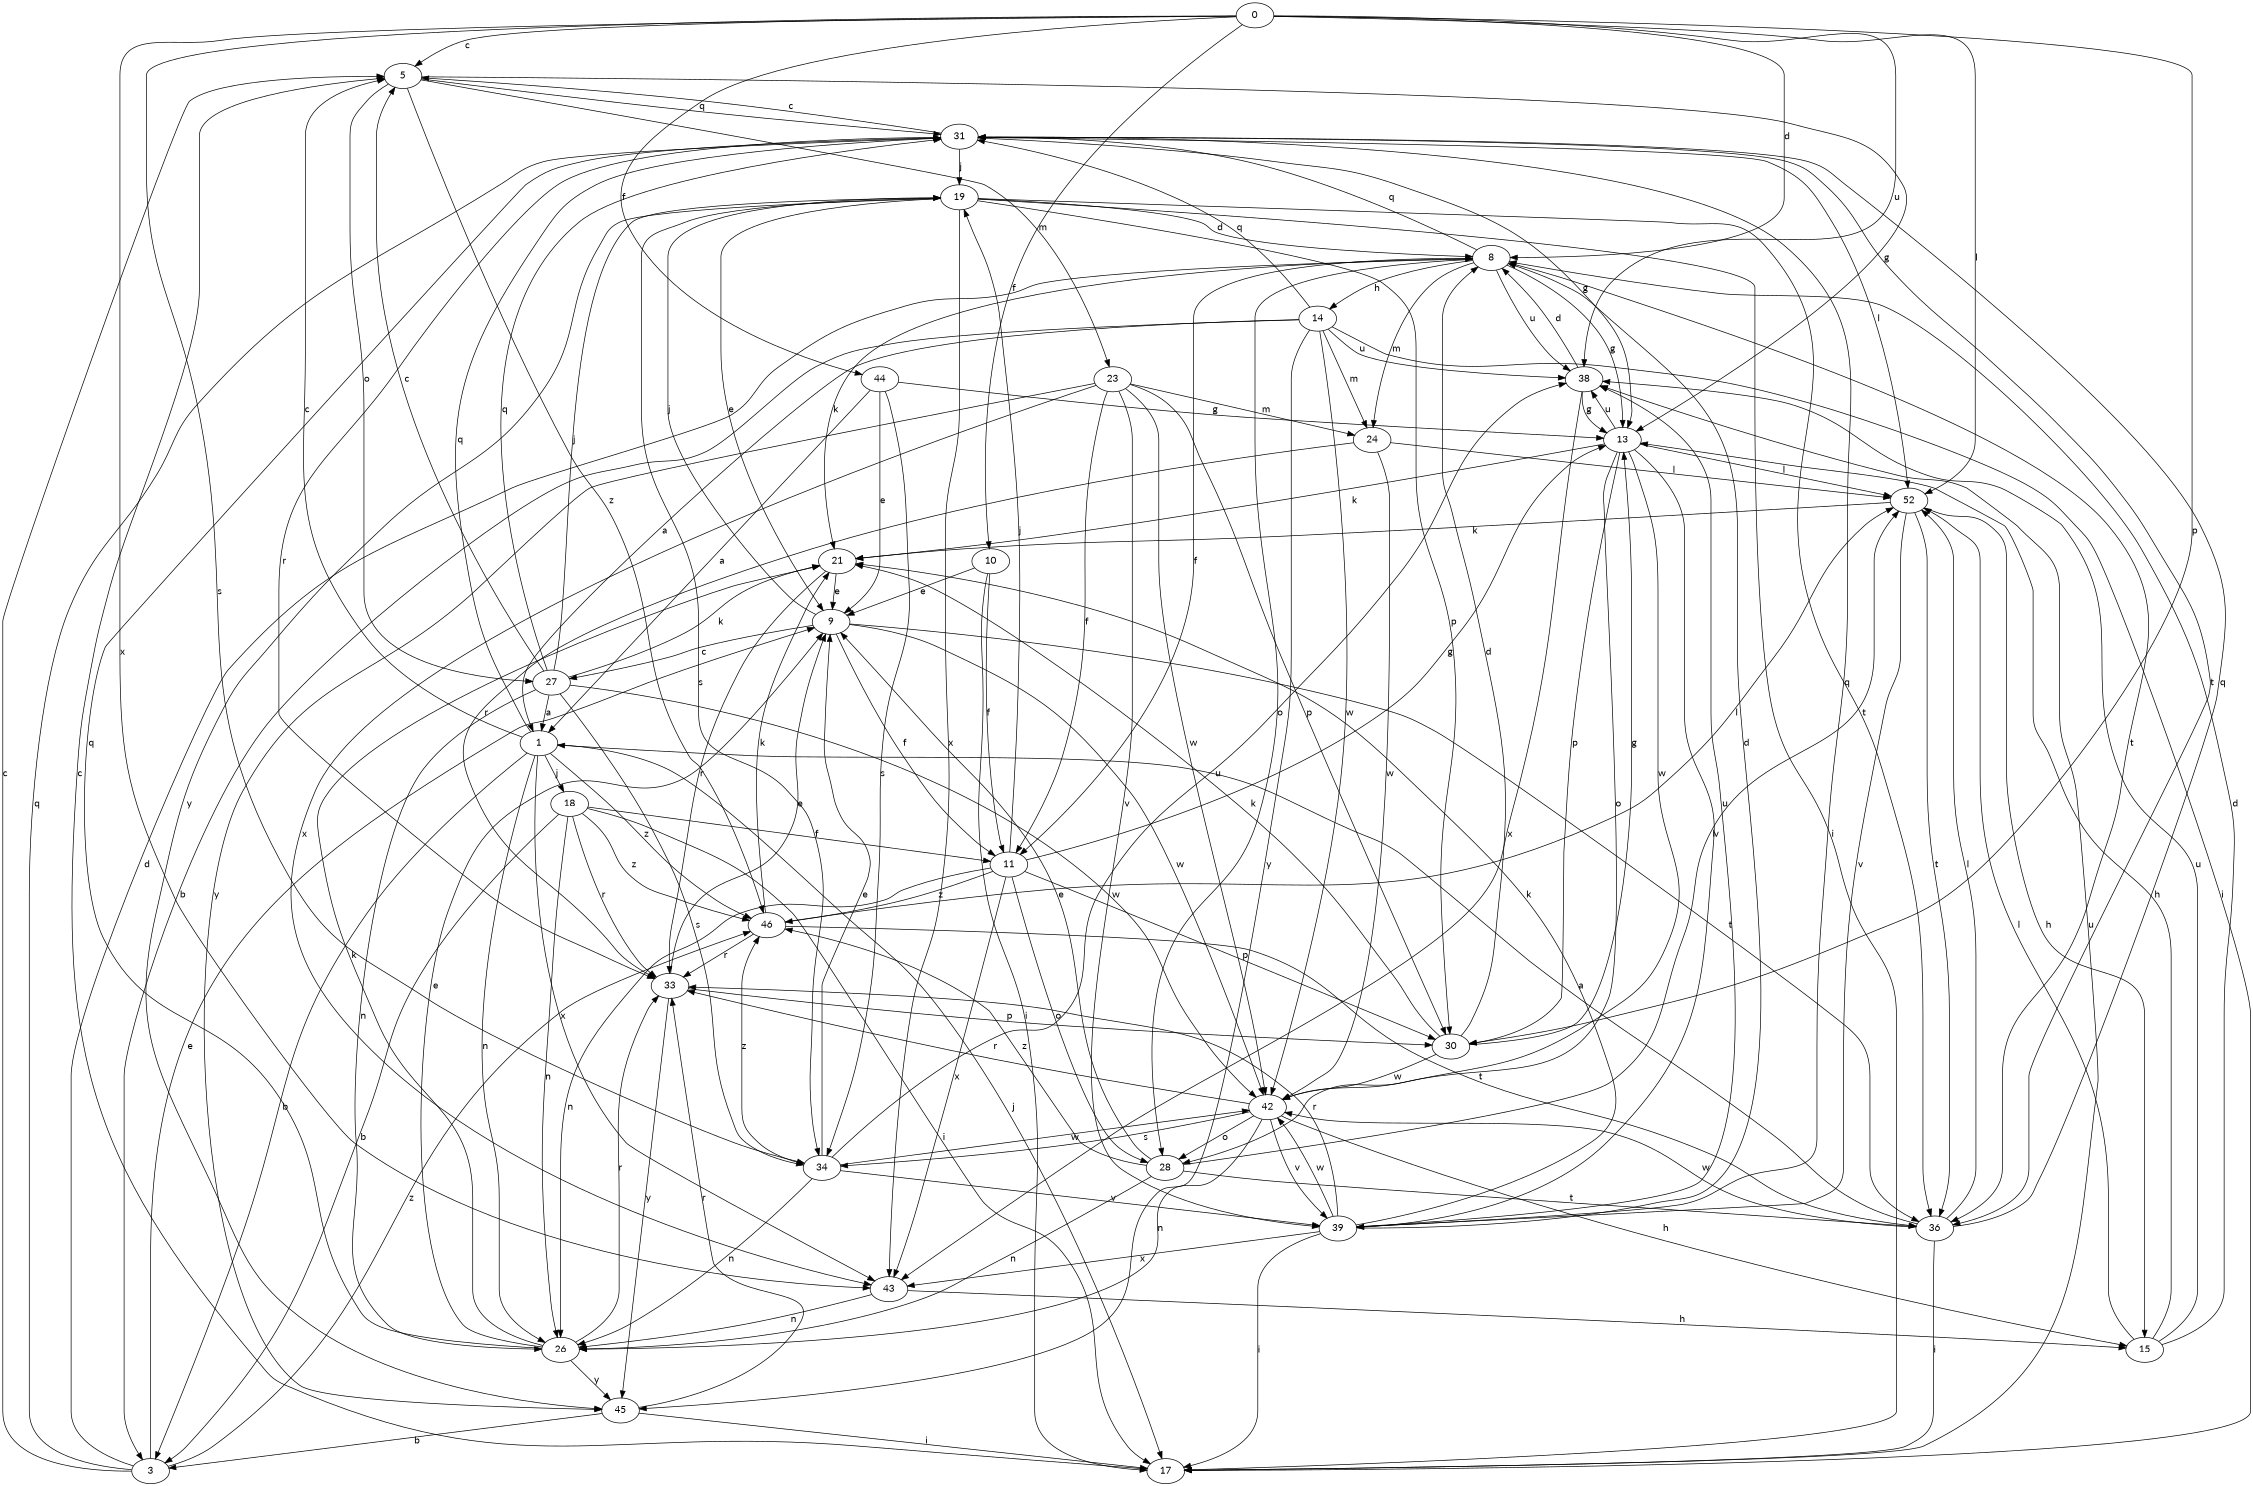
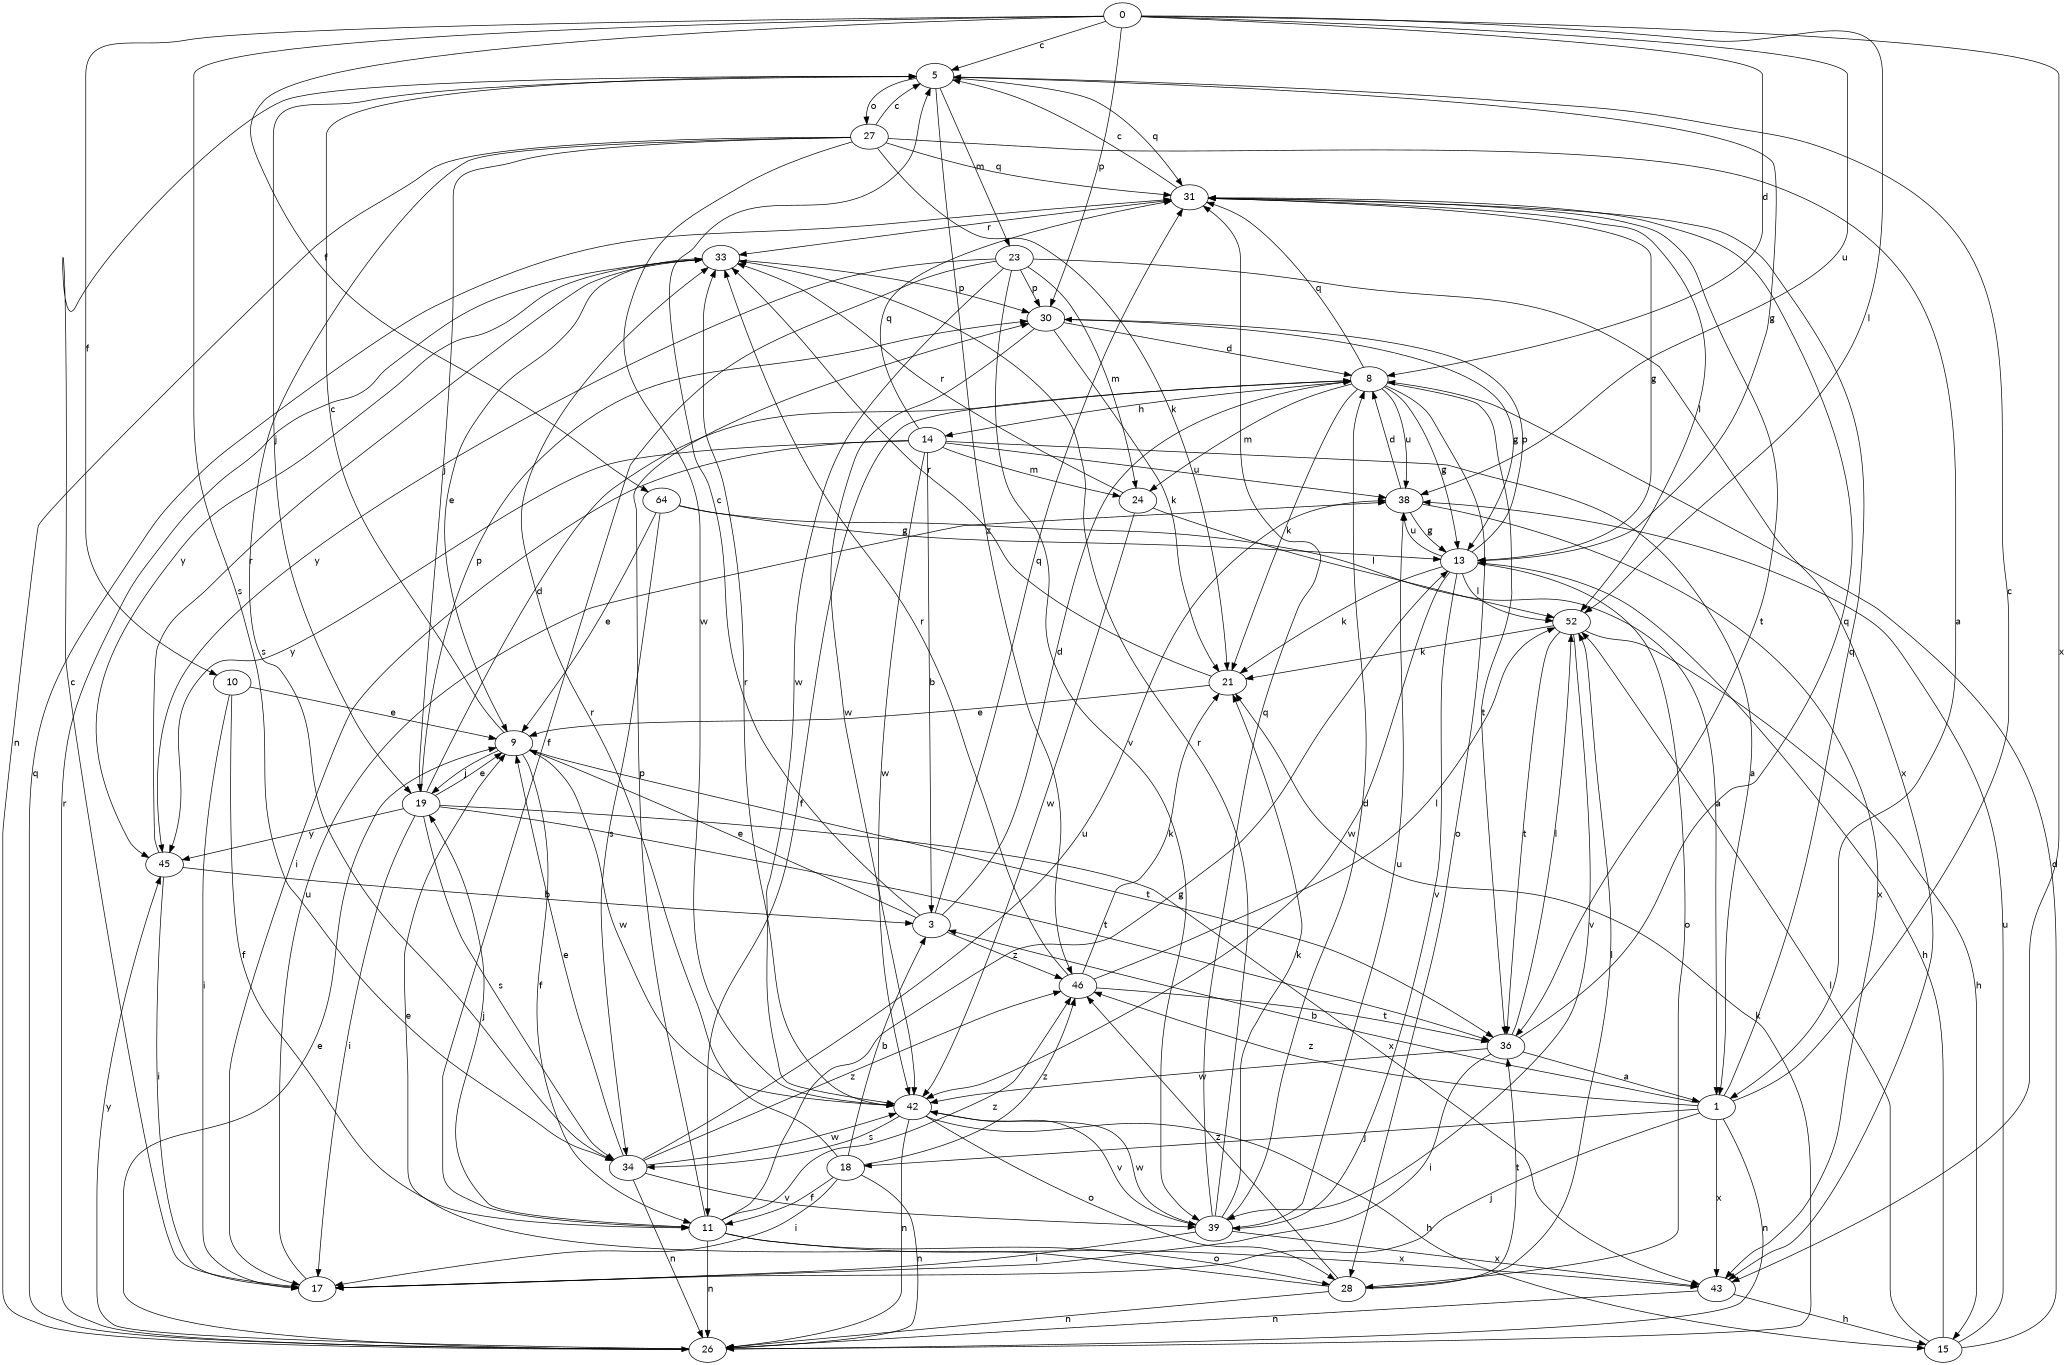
edge "31" -> "19": now "5" -> "19"
node "44": label "44" -> "64"
edge "9" -> "27": now "9" -> "5"
